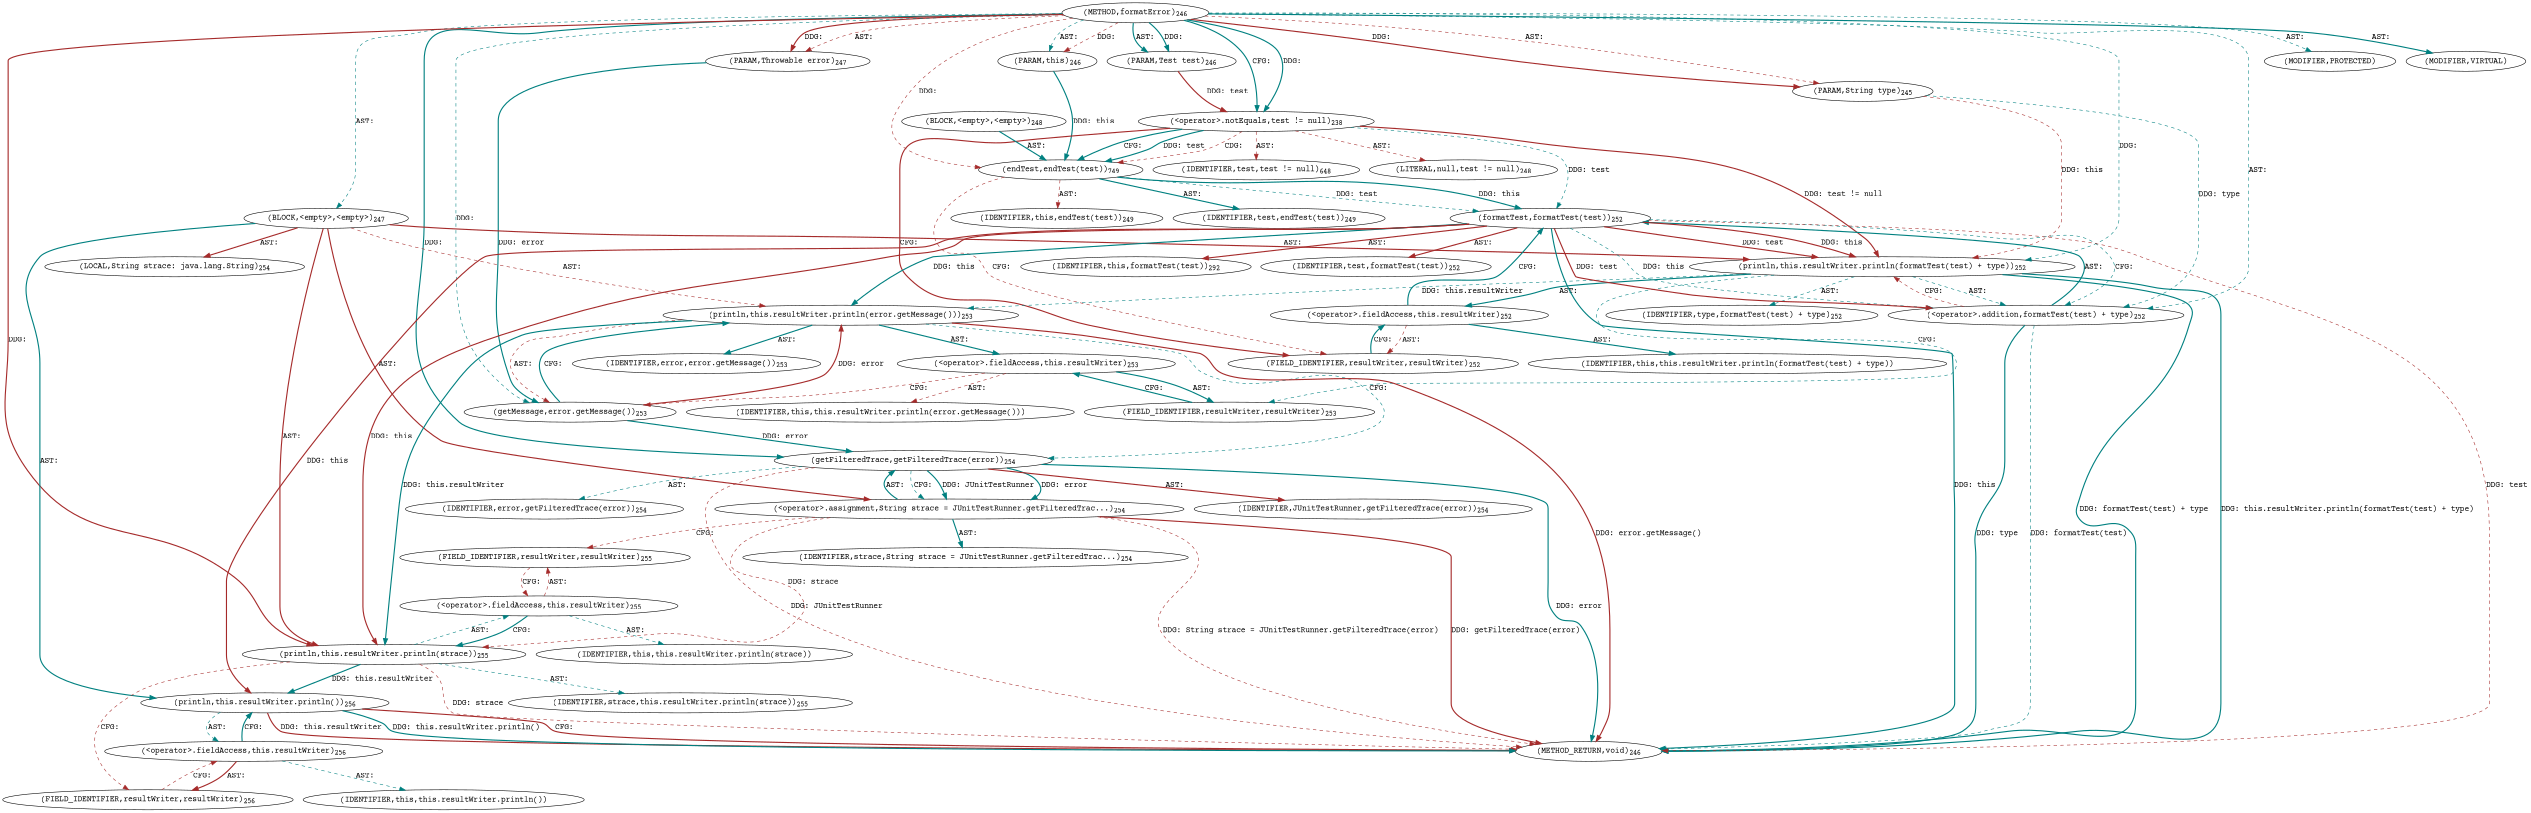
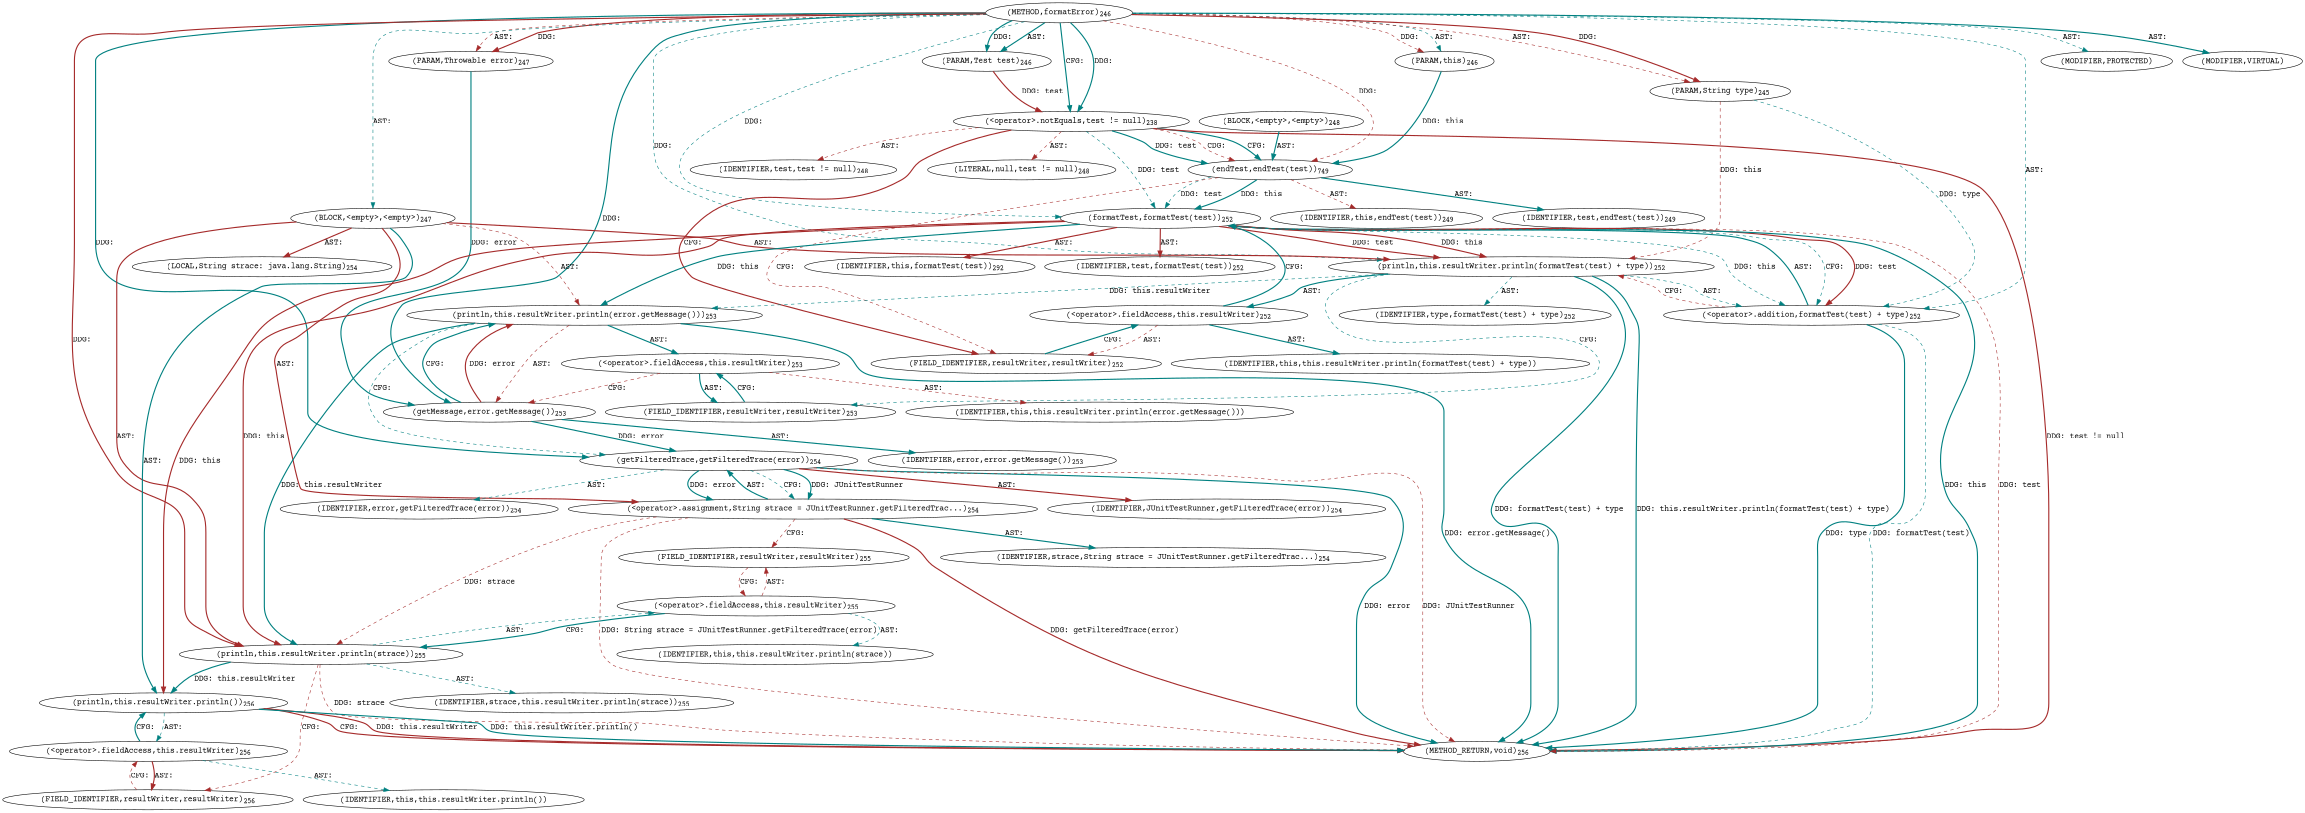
edge "(METHOD,formatError)" -> "(getMessage,error.getMessage())": style dashed -> bold
edge "(<operator>.notEquals,test != null)" -> "(println,this.resultWriter.println(formatTest(test) + type))": now "(<operator>.notEquals,test != null)" -> "(METHOD_RETURN,void)"
edge "(METHOD,formatError)" -> "(formatTest,formatTest(test))": added, label "DDG:"
node "(IDENTIFIER,test,test != null)": text "648" -> "248"
edge "(println,this.resultWriter.println(error.getMessage()))" -> "(IDENTIFIER,error,error.getMessage())": now "(getMessage,error.getMessage())" -> "(IDENTIFIER,error,error.getMessage())"
edge "(println,this.resultWriter.println(error.getMessage()))" -> "(METHOD_RETURN,void)": color brown -> teal
node "(METHOD_RETURN,void)": text "246" -> "256"
